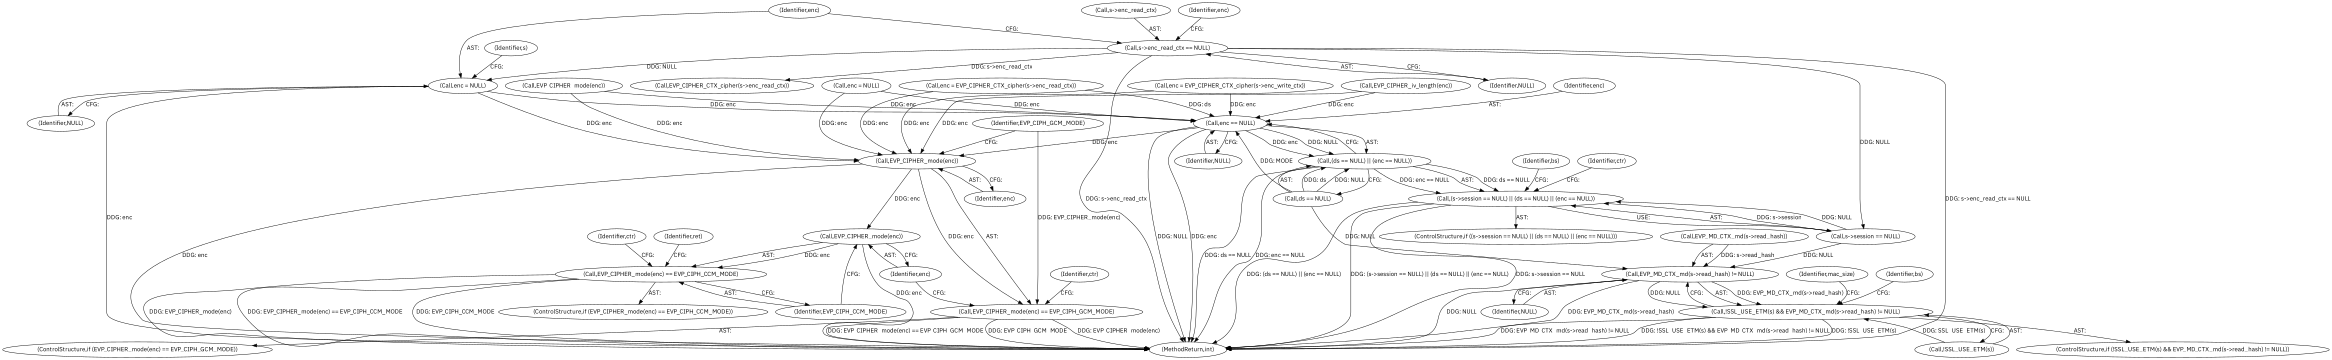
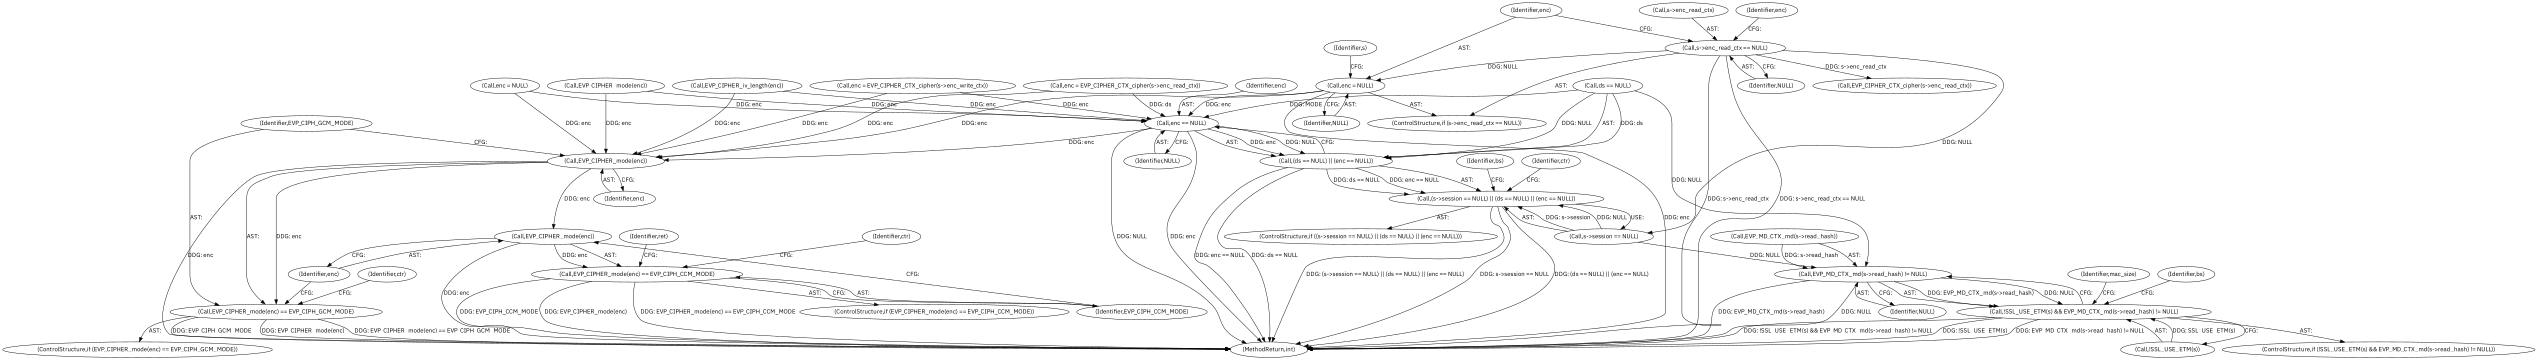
node "(ControlStructure,if (s->enc_read_ctx == NULL))": added
edge "(Call,(ds == NULL) || (enc == NULL))" -> "(Call,ds == NULL)": removed, label "CFG:"
edge "(Identifier,EVP_CIPH_GCM_MODE)" -> "(Call,EVP_CIPHER_mode(enc) == EVP_CIPH_GCM_MODE)": label "DDG: EVP_CIPHER_mode(enc)" -> "AST: "
